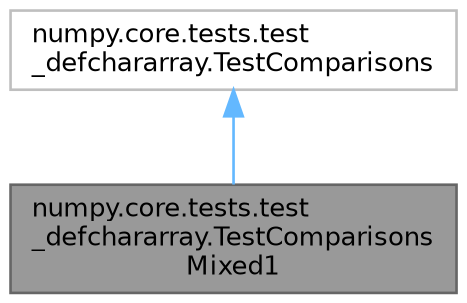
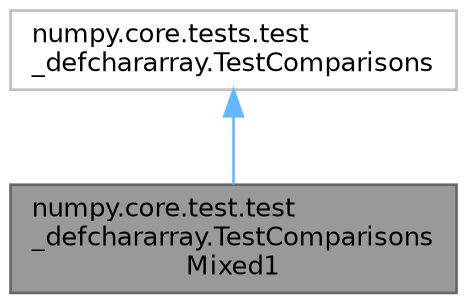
node "numpy.core.tests.test _defchararray.TestComparisons Mixed1": label "numpy.core.tests.test _defchararray.TestComparisons Mixed1" -> "numpy.core.test.test _defchararray.TestComparisons Mixed1"
